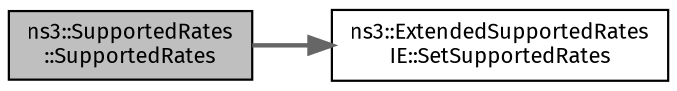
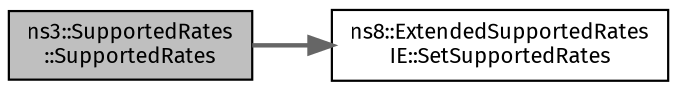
node "ns3::ExtendedSupportedRates IE::SetSupportedRates": label "ns3::ExtendedSupportedRates IE::SetSupportedRates" -> "ns8::ExtendedSupportedRates IE::SetSupportedRates"
